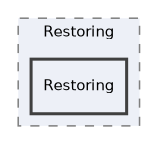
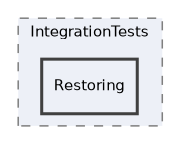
cluster "Restoring": label "Restoring" -> "IntegrationTests"
